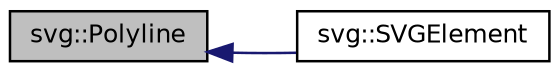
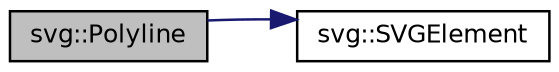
edge "svg::SVGElement" -> "svg::Polyline": reversed
